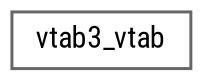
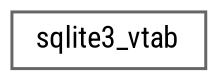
node "vtab3_vtab": label "vtab3_vtab" -> "sqlite3_vtab"
